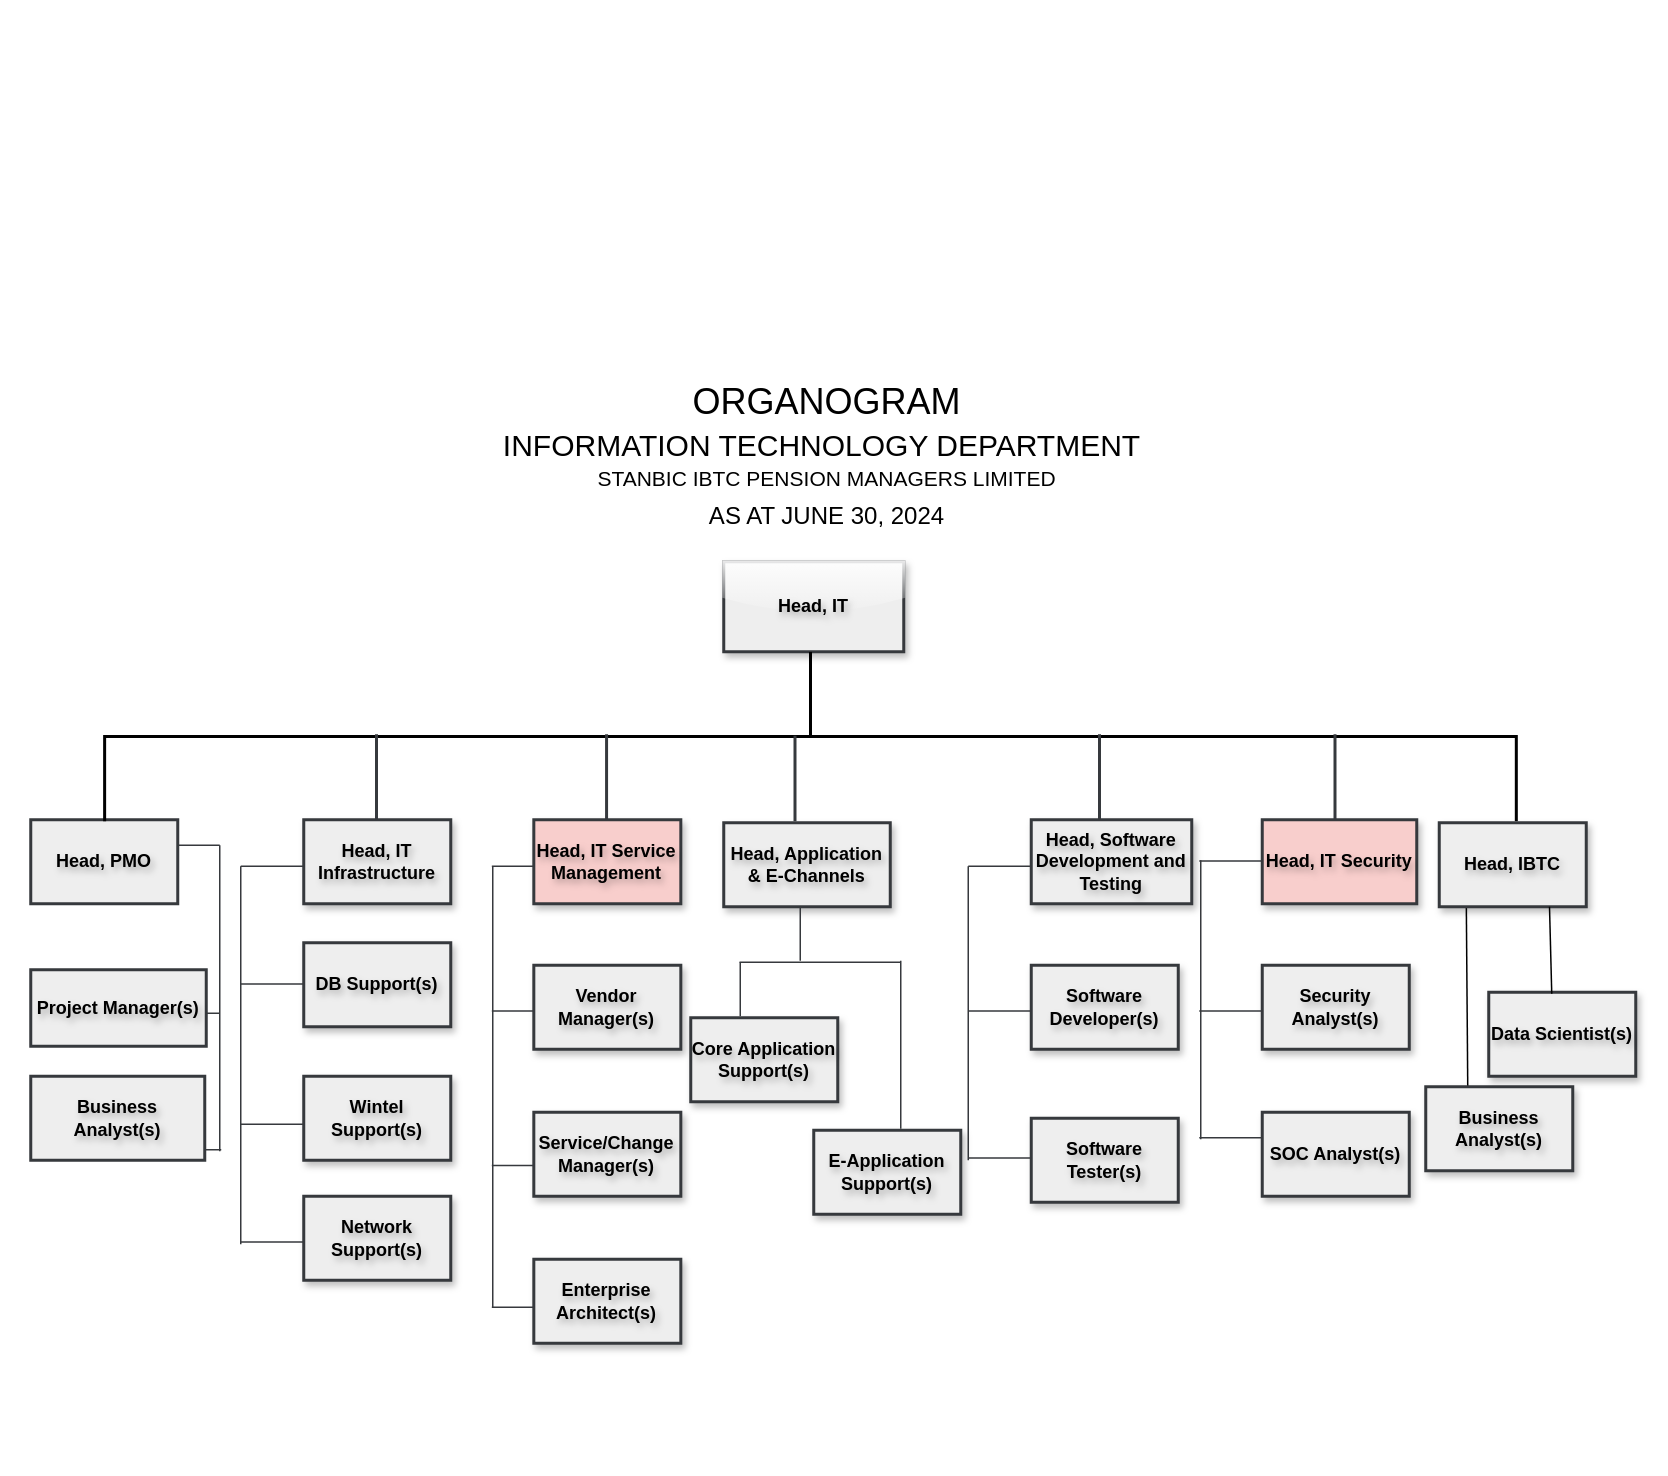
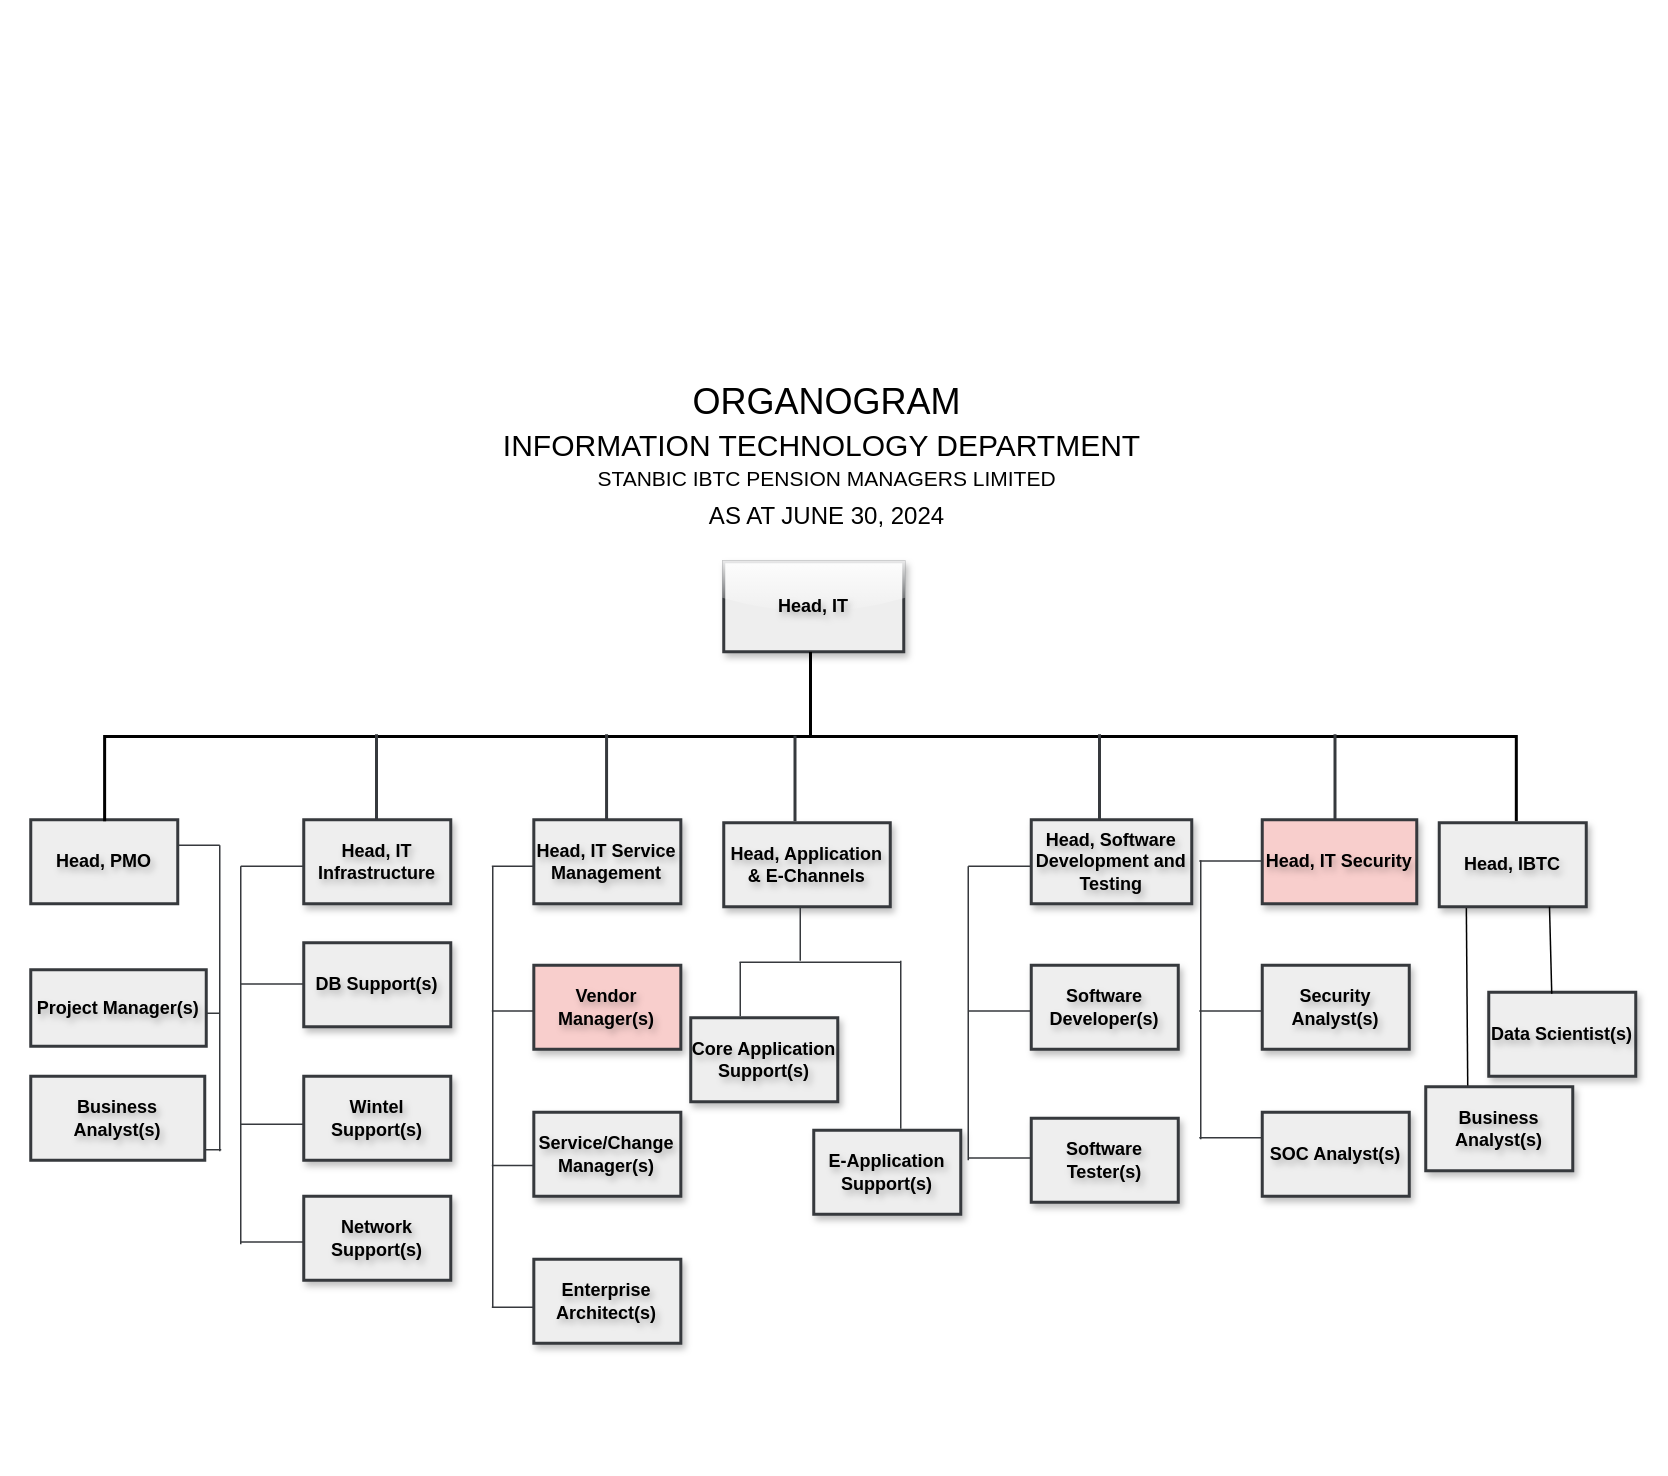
node "Head, IT Service Management": fillcolor #f8cecc -> #eeeeee
node "Vendor Manager(s)": fillcolor #eeeeee -> #f8cecc
